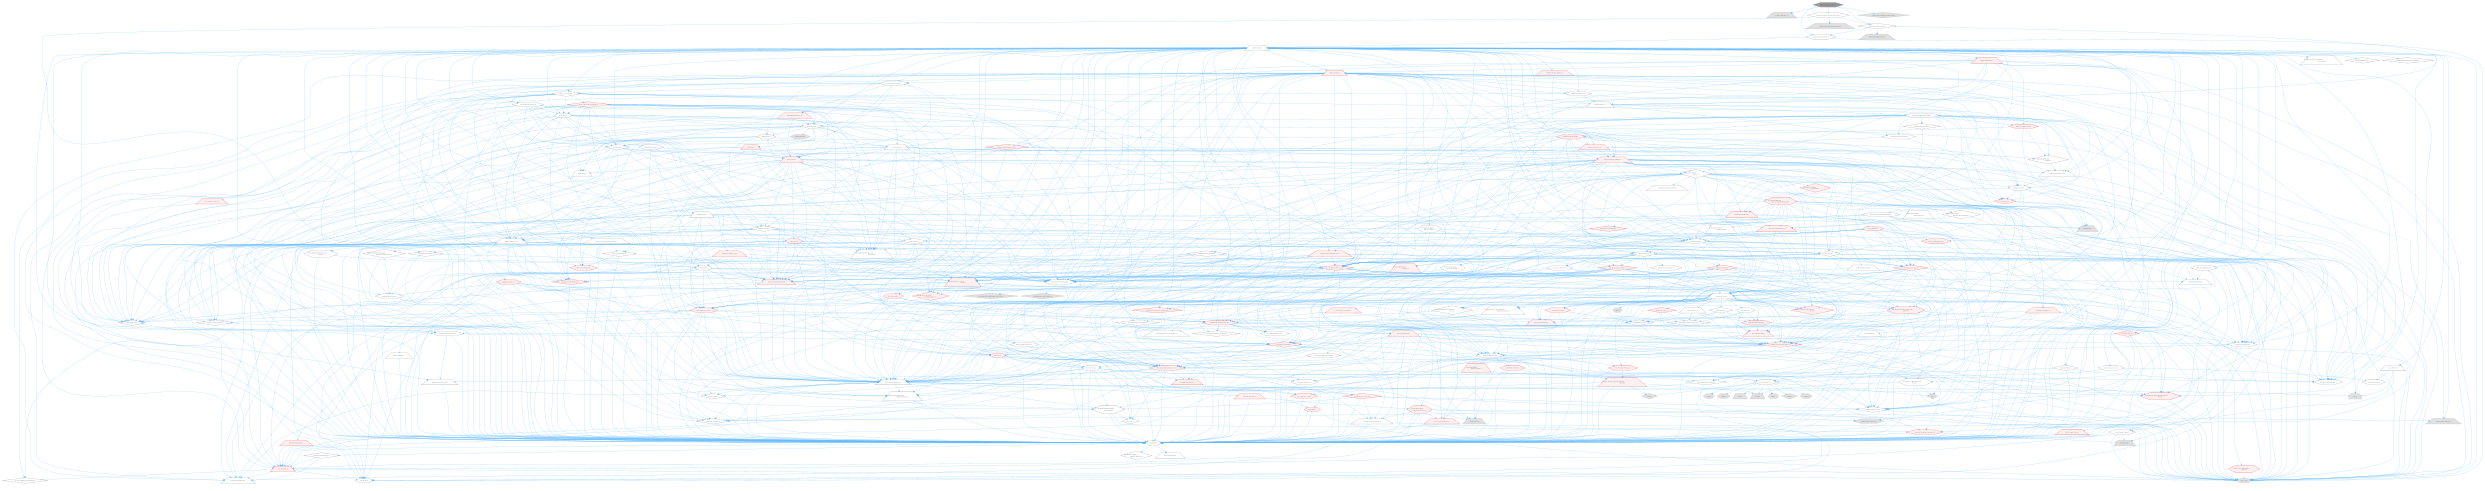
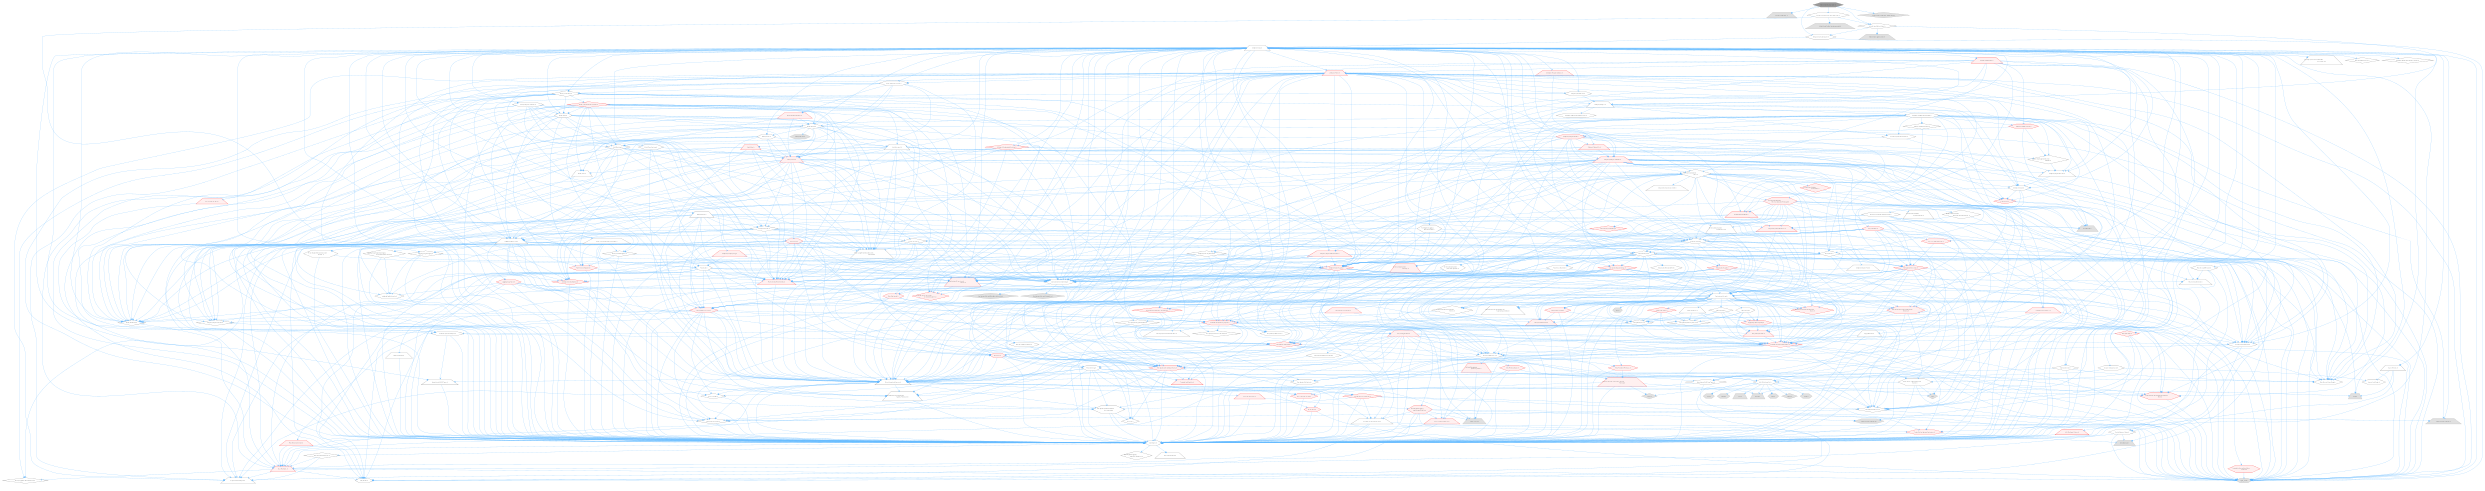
node "UObject/ObjectCompileContext.h": added
